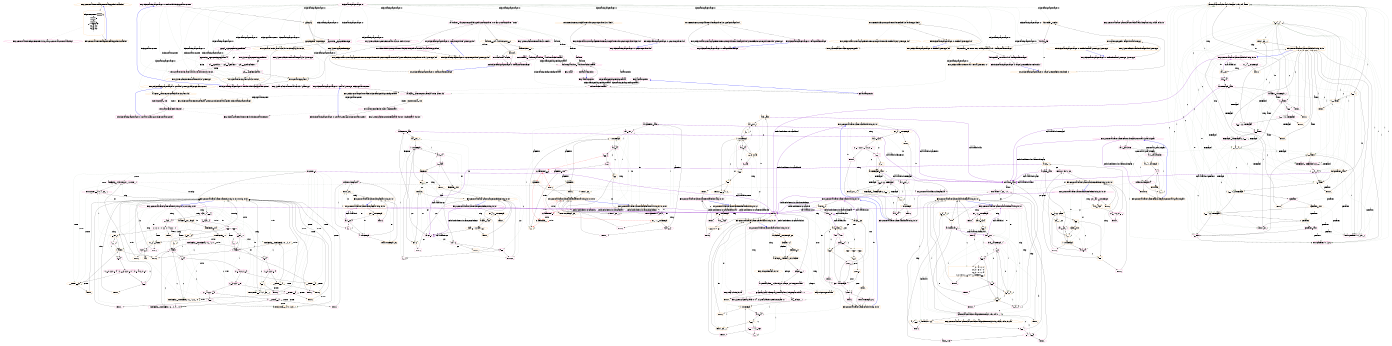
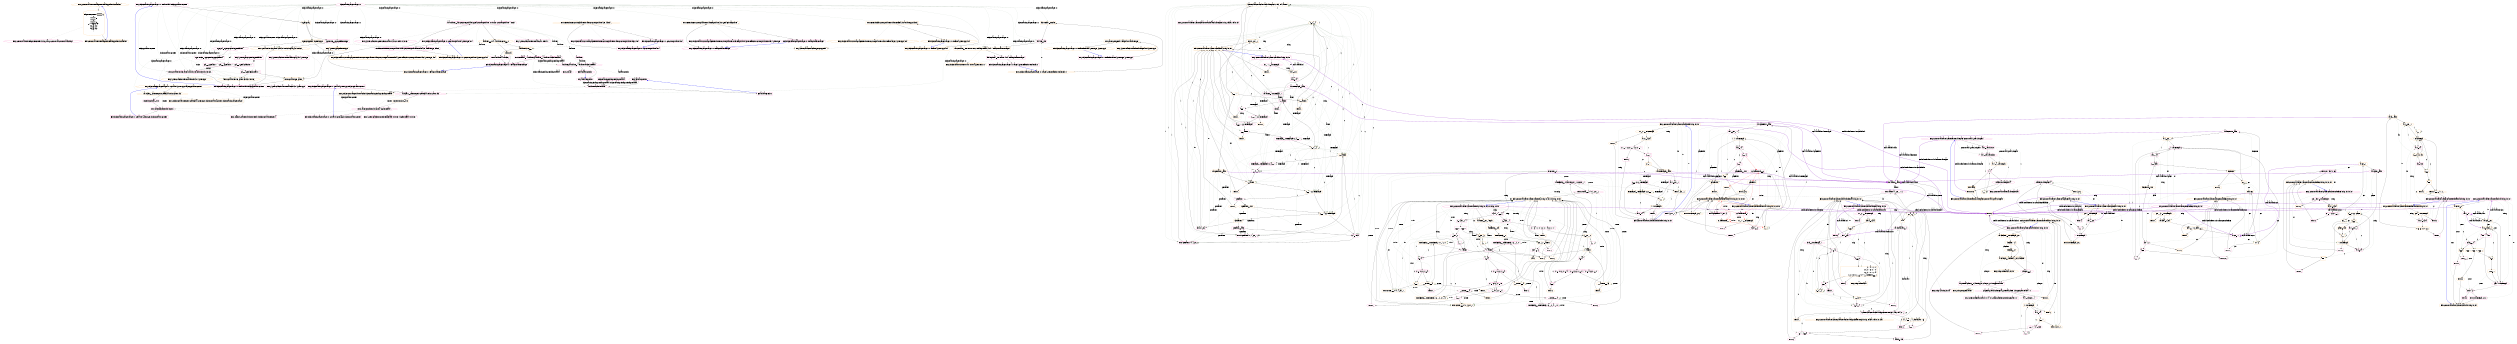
edge "count++" -> "ipos < sourceLength": removed
node "Entry string.IndexOf(char)": added
